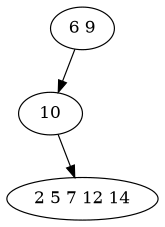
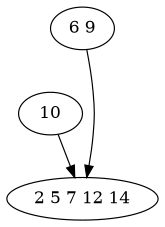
edge "6 9" -> "10": now "6 9" -> "2 5 7 12 14"
